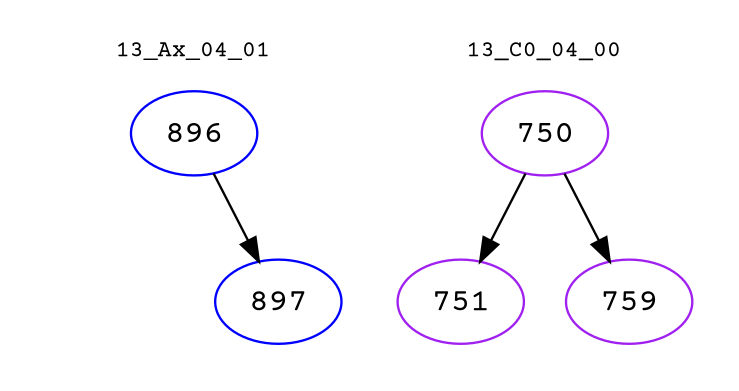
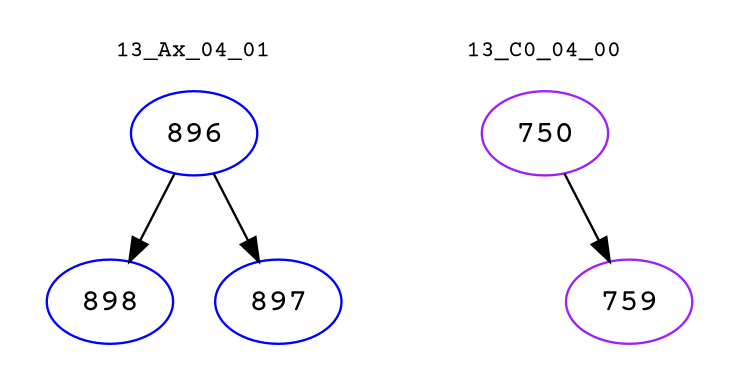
node "898": added
node "751": removed
